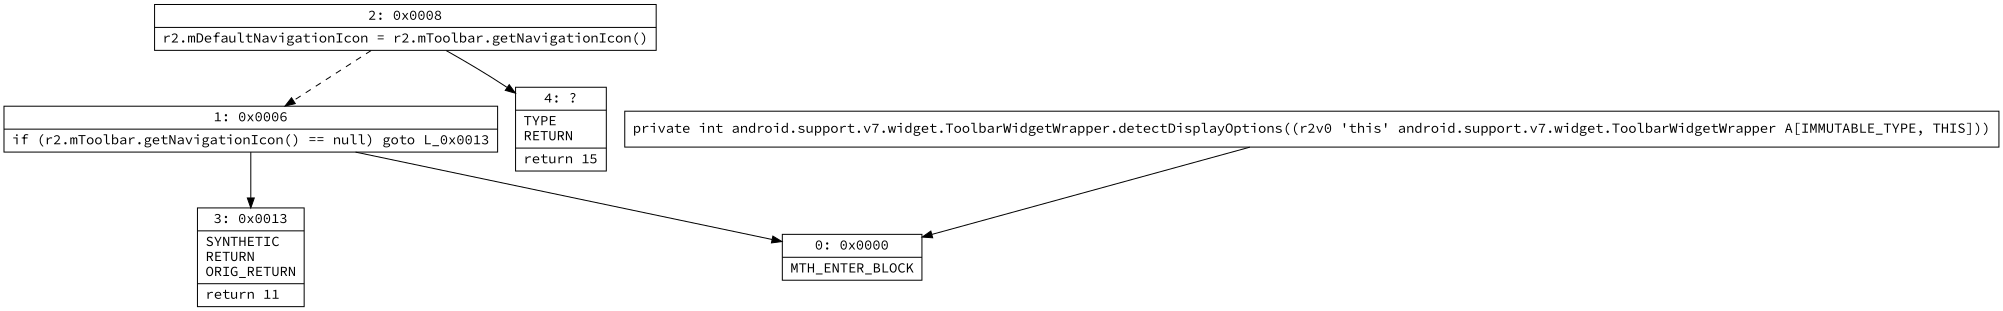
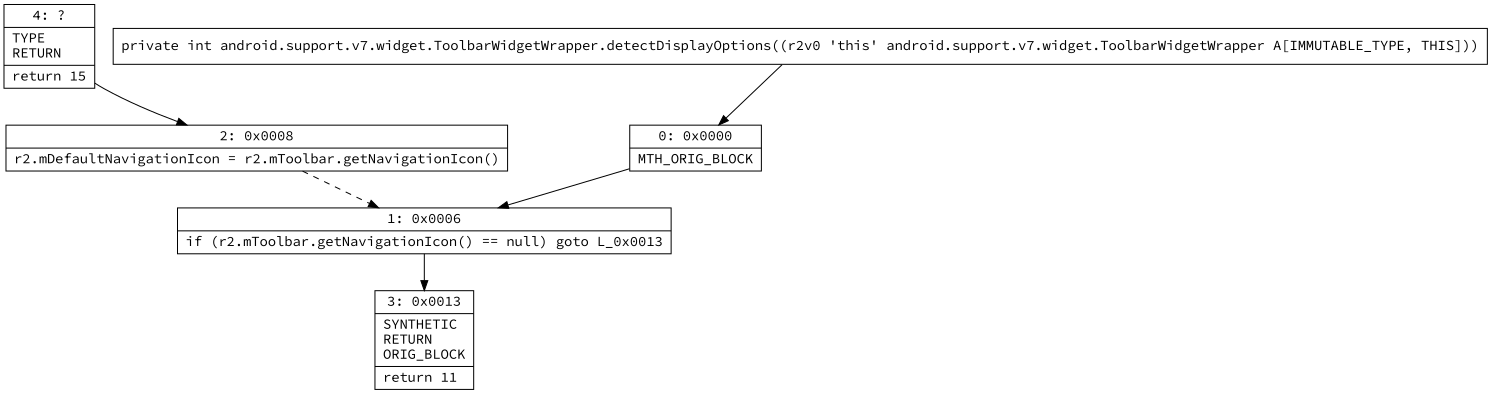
edge "2: 0x0008" -> "4: ?": reversed
edge "1: 0x0006" -> "0: 0x0000": reversed
node "0: 0x0000": text "MTH_ENTER_BLOCK" -> "MTH_ORIG_BLOCK"
node "3: 0x0013": text "ORIG_RETURN" -> "ORIG_BLOCK"
